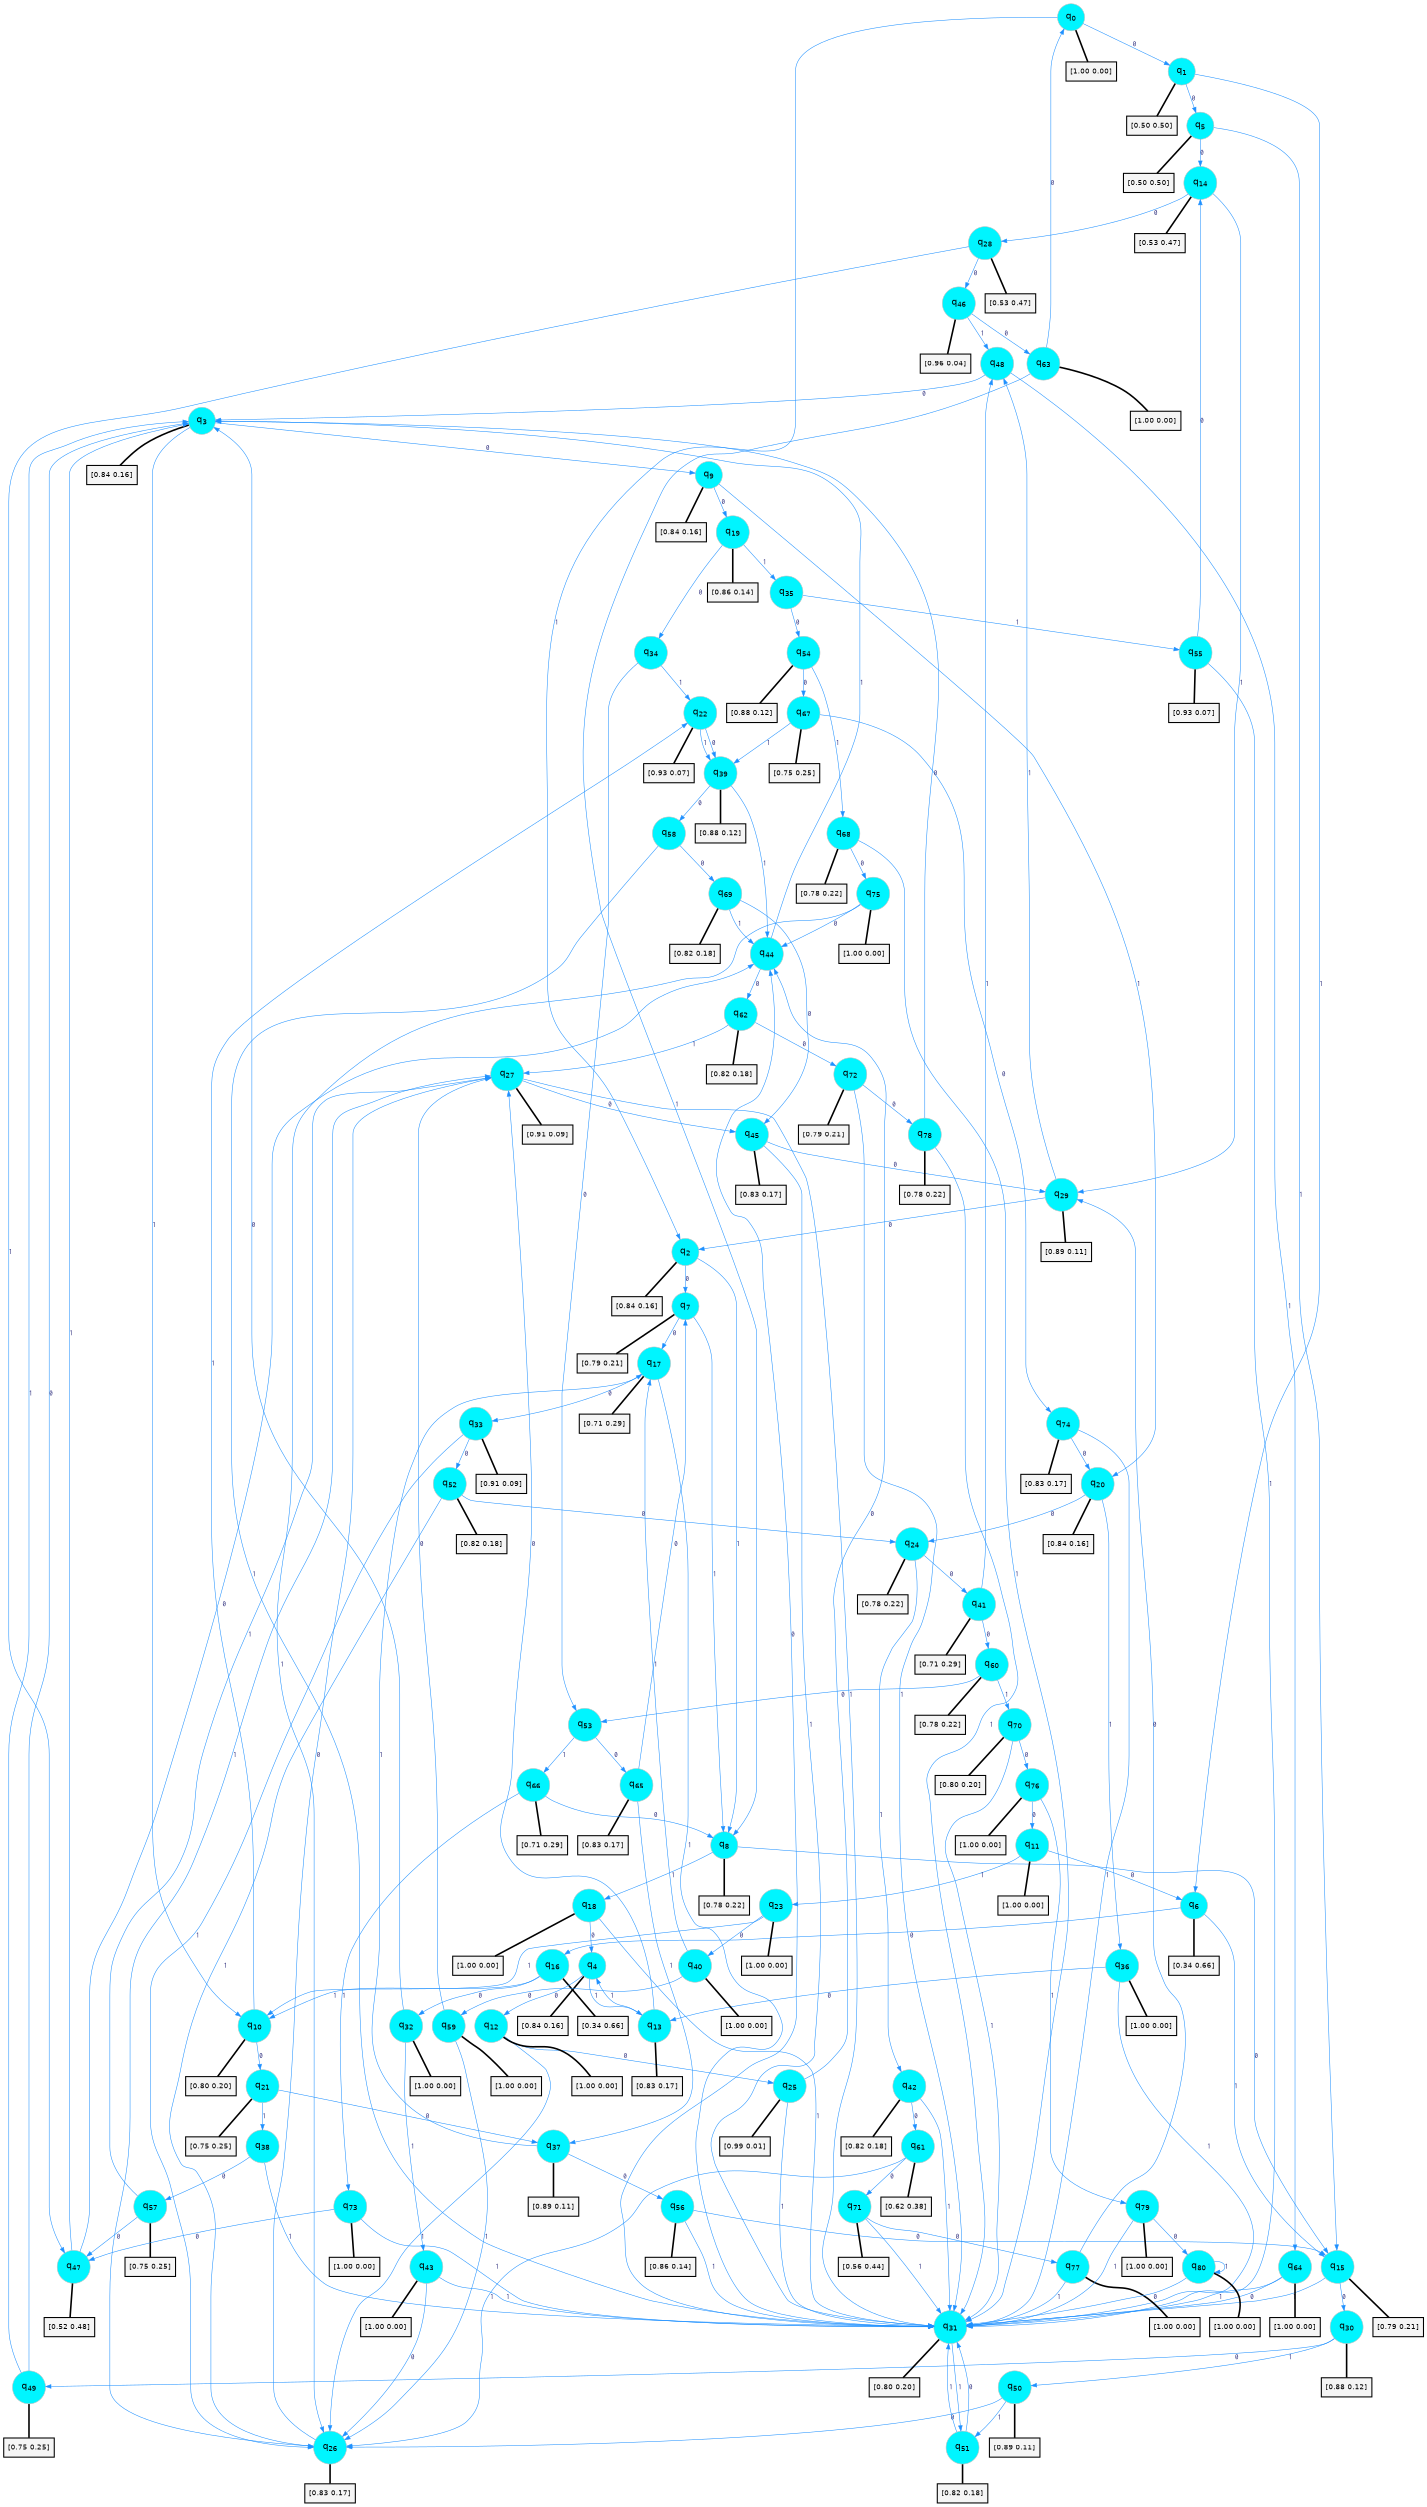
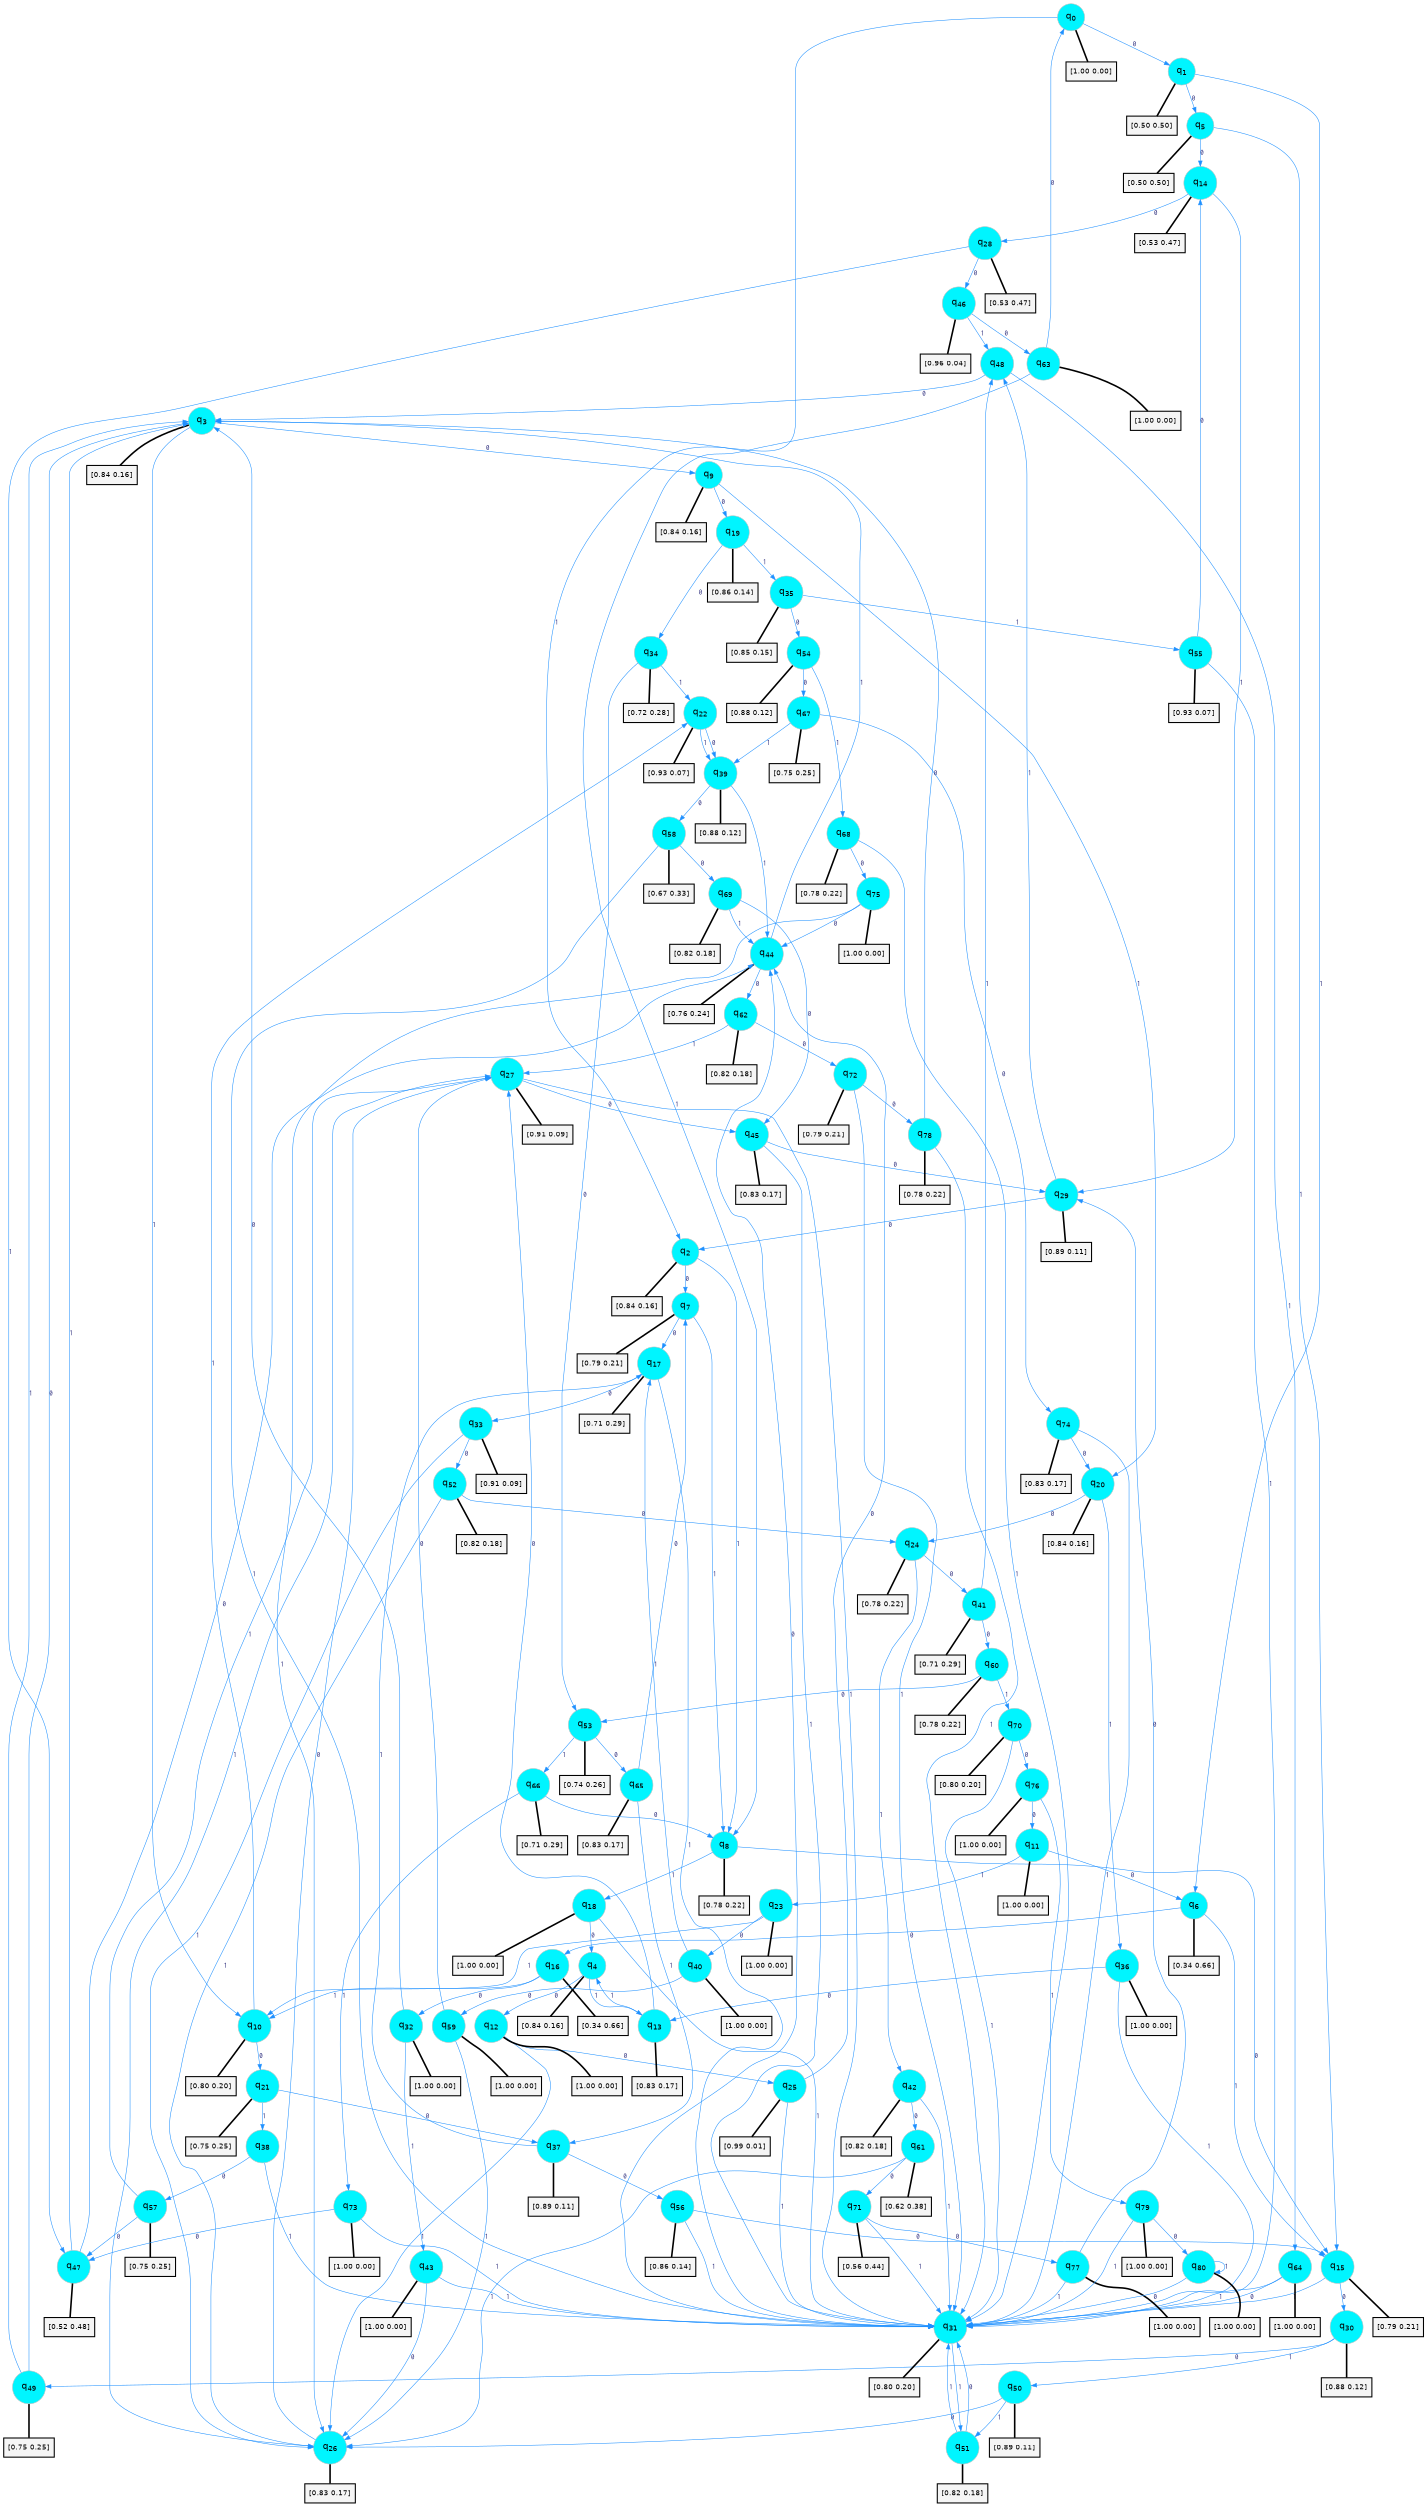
node "[0.85 0.15]": added
node "[0.72 0.28]": added
node "[0.67 0.33]": added
node "[0.76 0.24]": added
node "[0.74 0.26]": added
